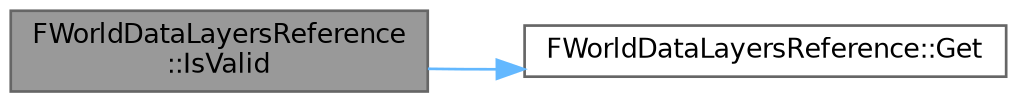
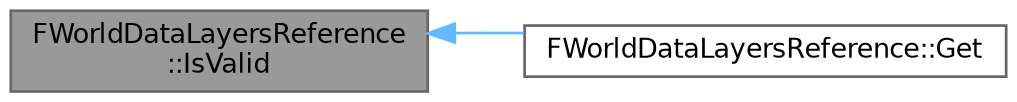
edge "FWorldDataLayersReference ::IsValid" -> "FWorldDataLayersReference::Get": reversed
